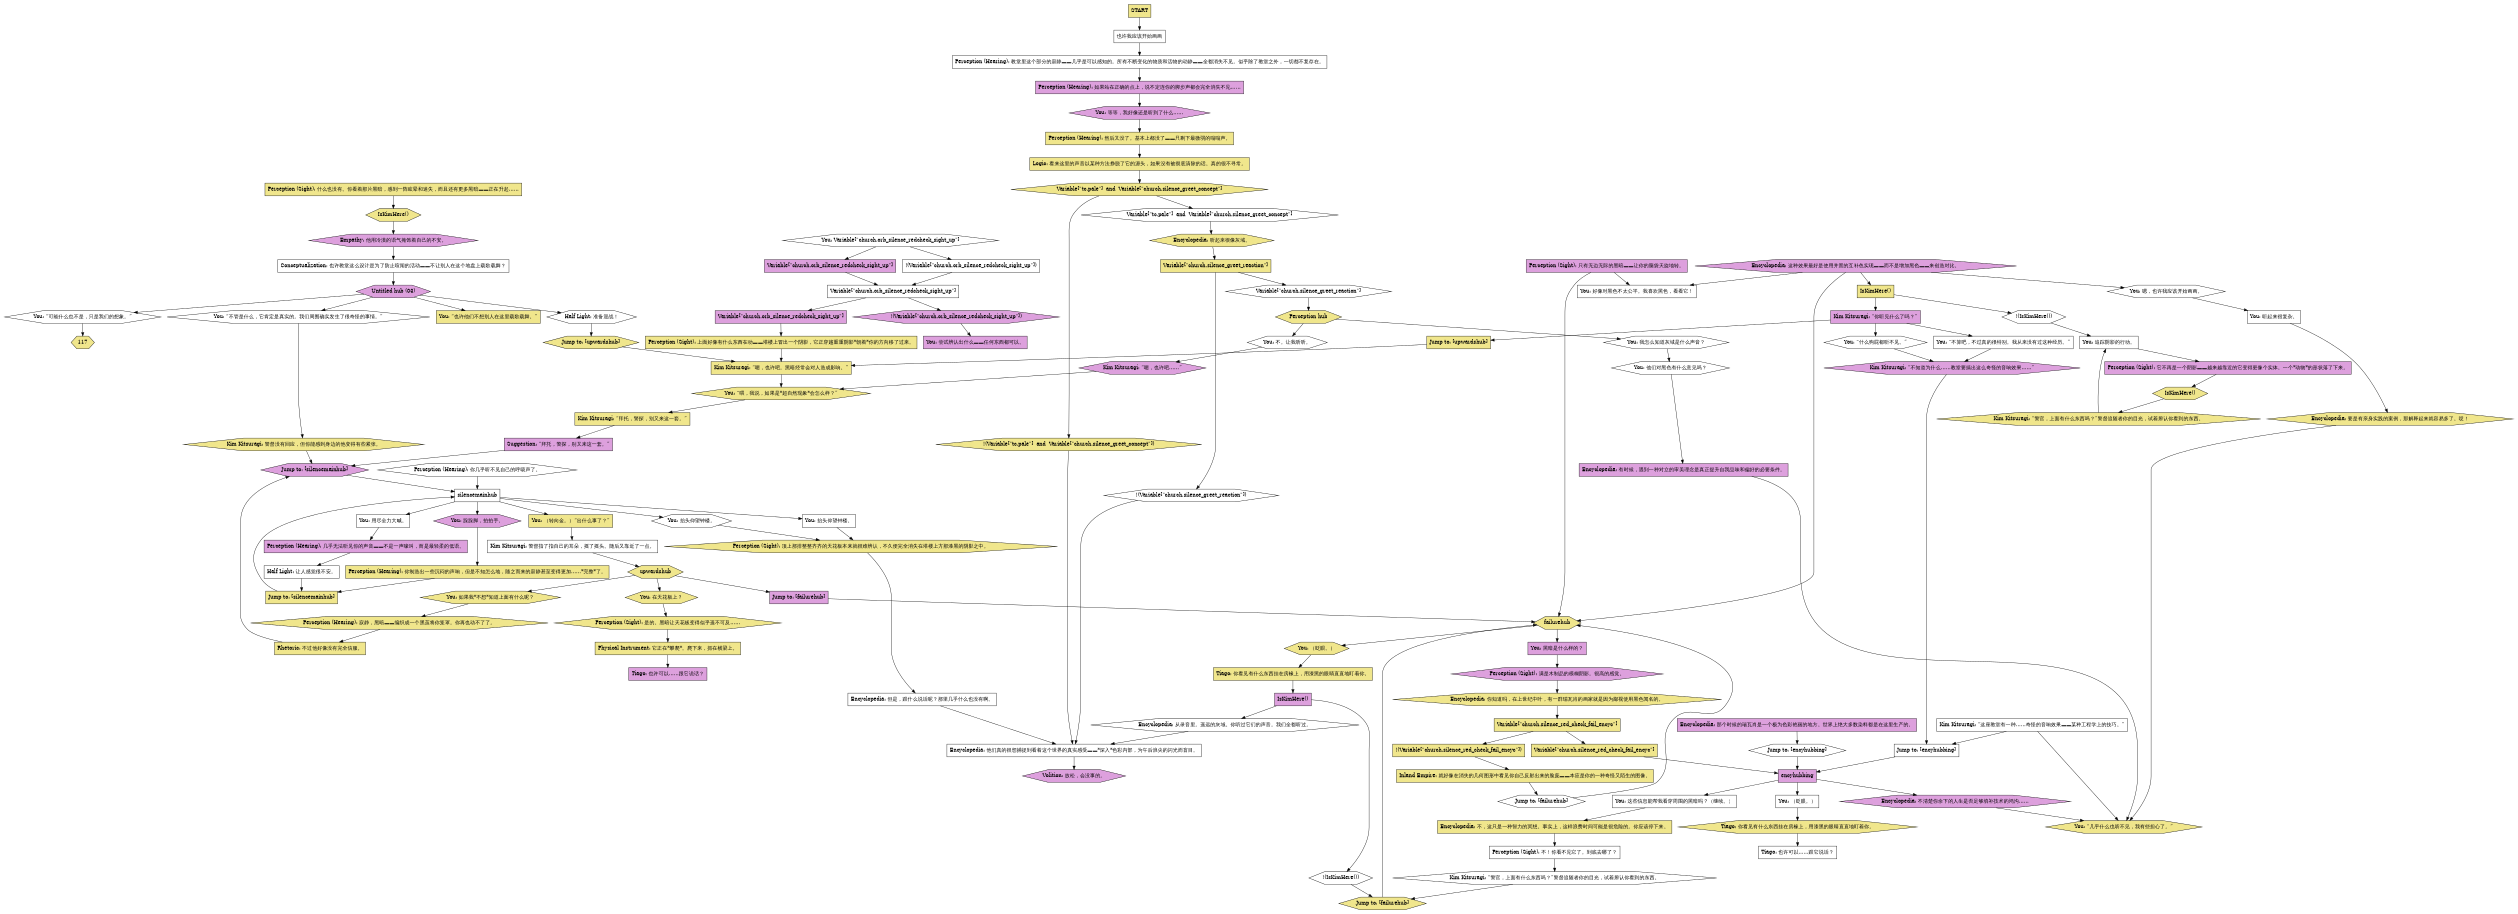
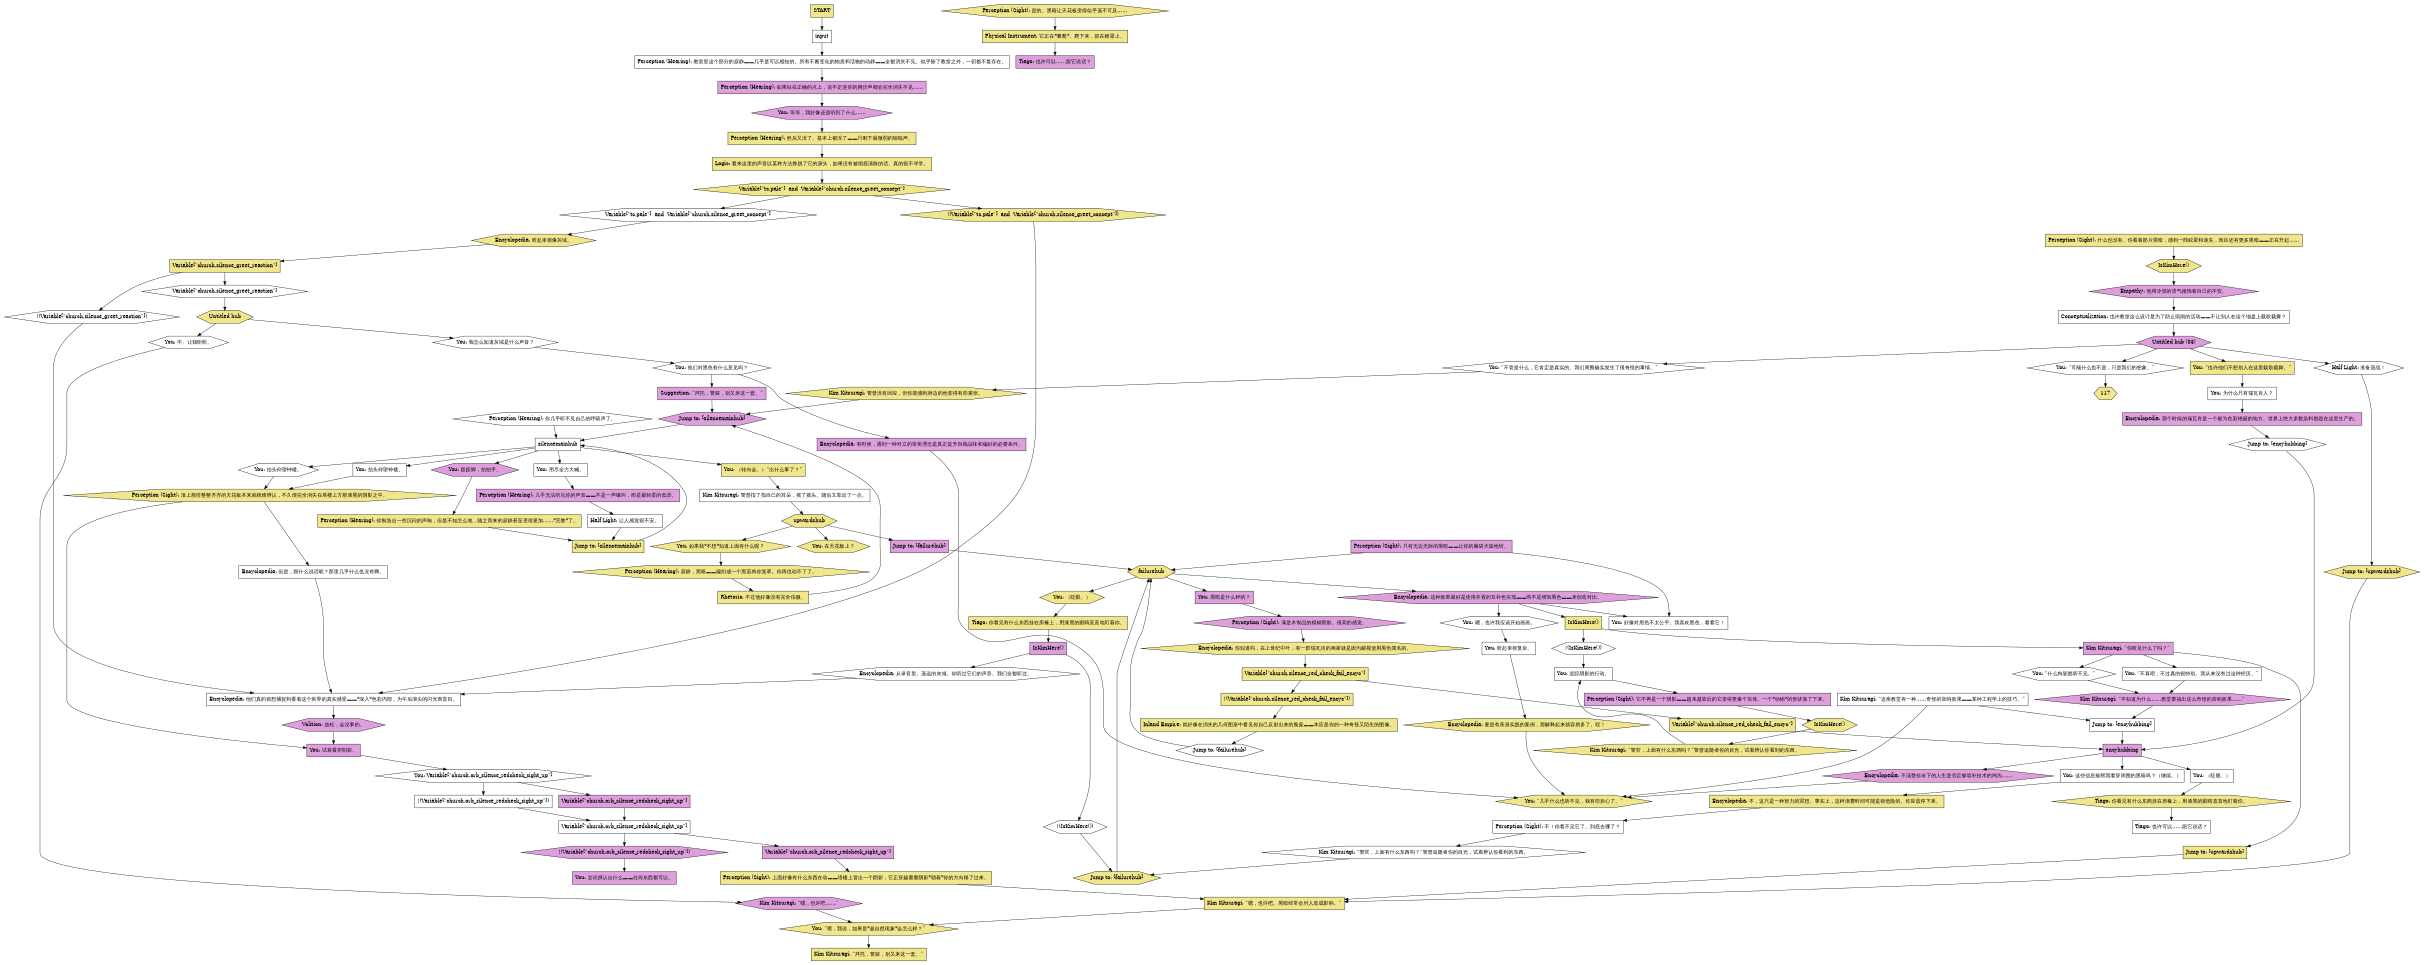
node "也许我应该开始画画": label "也许我应该开始画画" -> "input"
node "Perception hub": label "Perception hub" -> "Untitled hub"
node "You: 为什么只有瑞瓦肖人？": added
edge "Kim Kitsuragi: “拜托，警探，别又来这一套。”" -> "Suggestion: “拜托，警探，别又来这一套。”": now "You: 他们对黑色有什么意见吗？" -> "Suggestion: “拜托，警探，别又来这一套。”"
edge "Encyclopedia: 这种效果最好是使用并置的互补色实现——而不是增加黑色——来创造对比。" -> "failurehub": reversed
edge "You: 在天花板上？" -> "Perception (Sight): 是的。黑暗让天花板变得似乎遥不可及……": removed
node "You: 试着看穿阴影。": added
